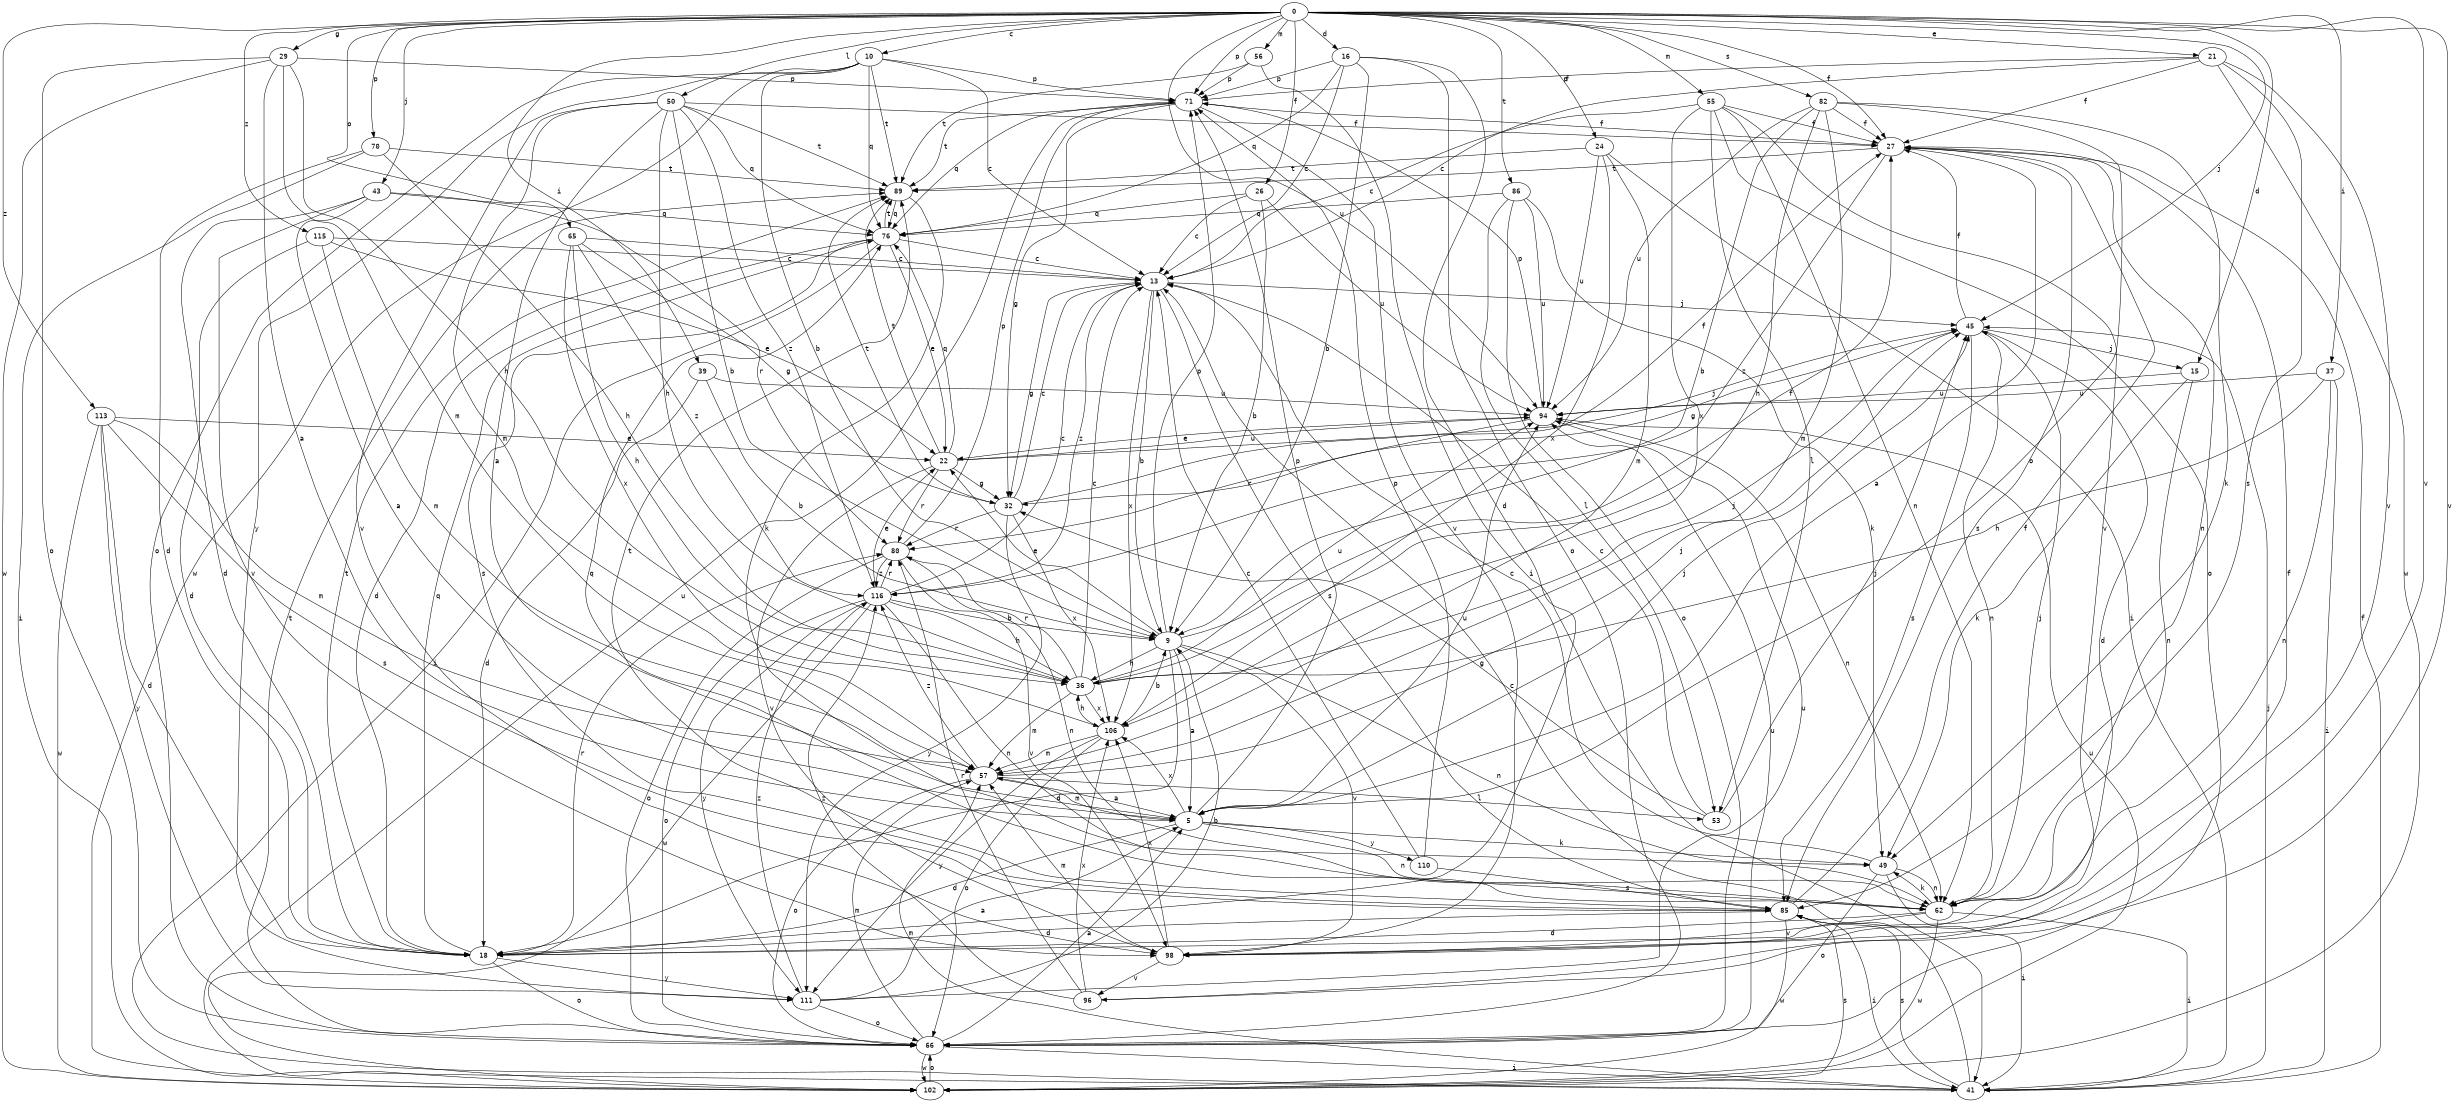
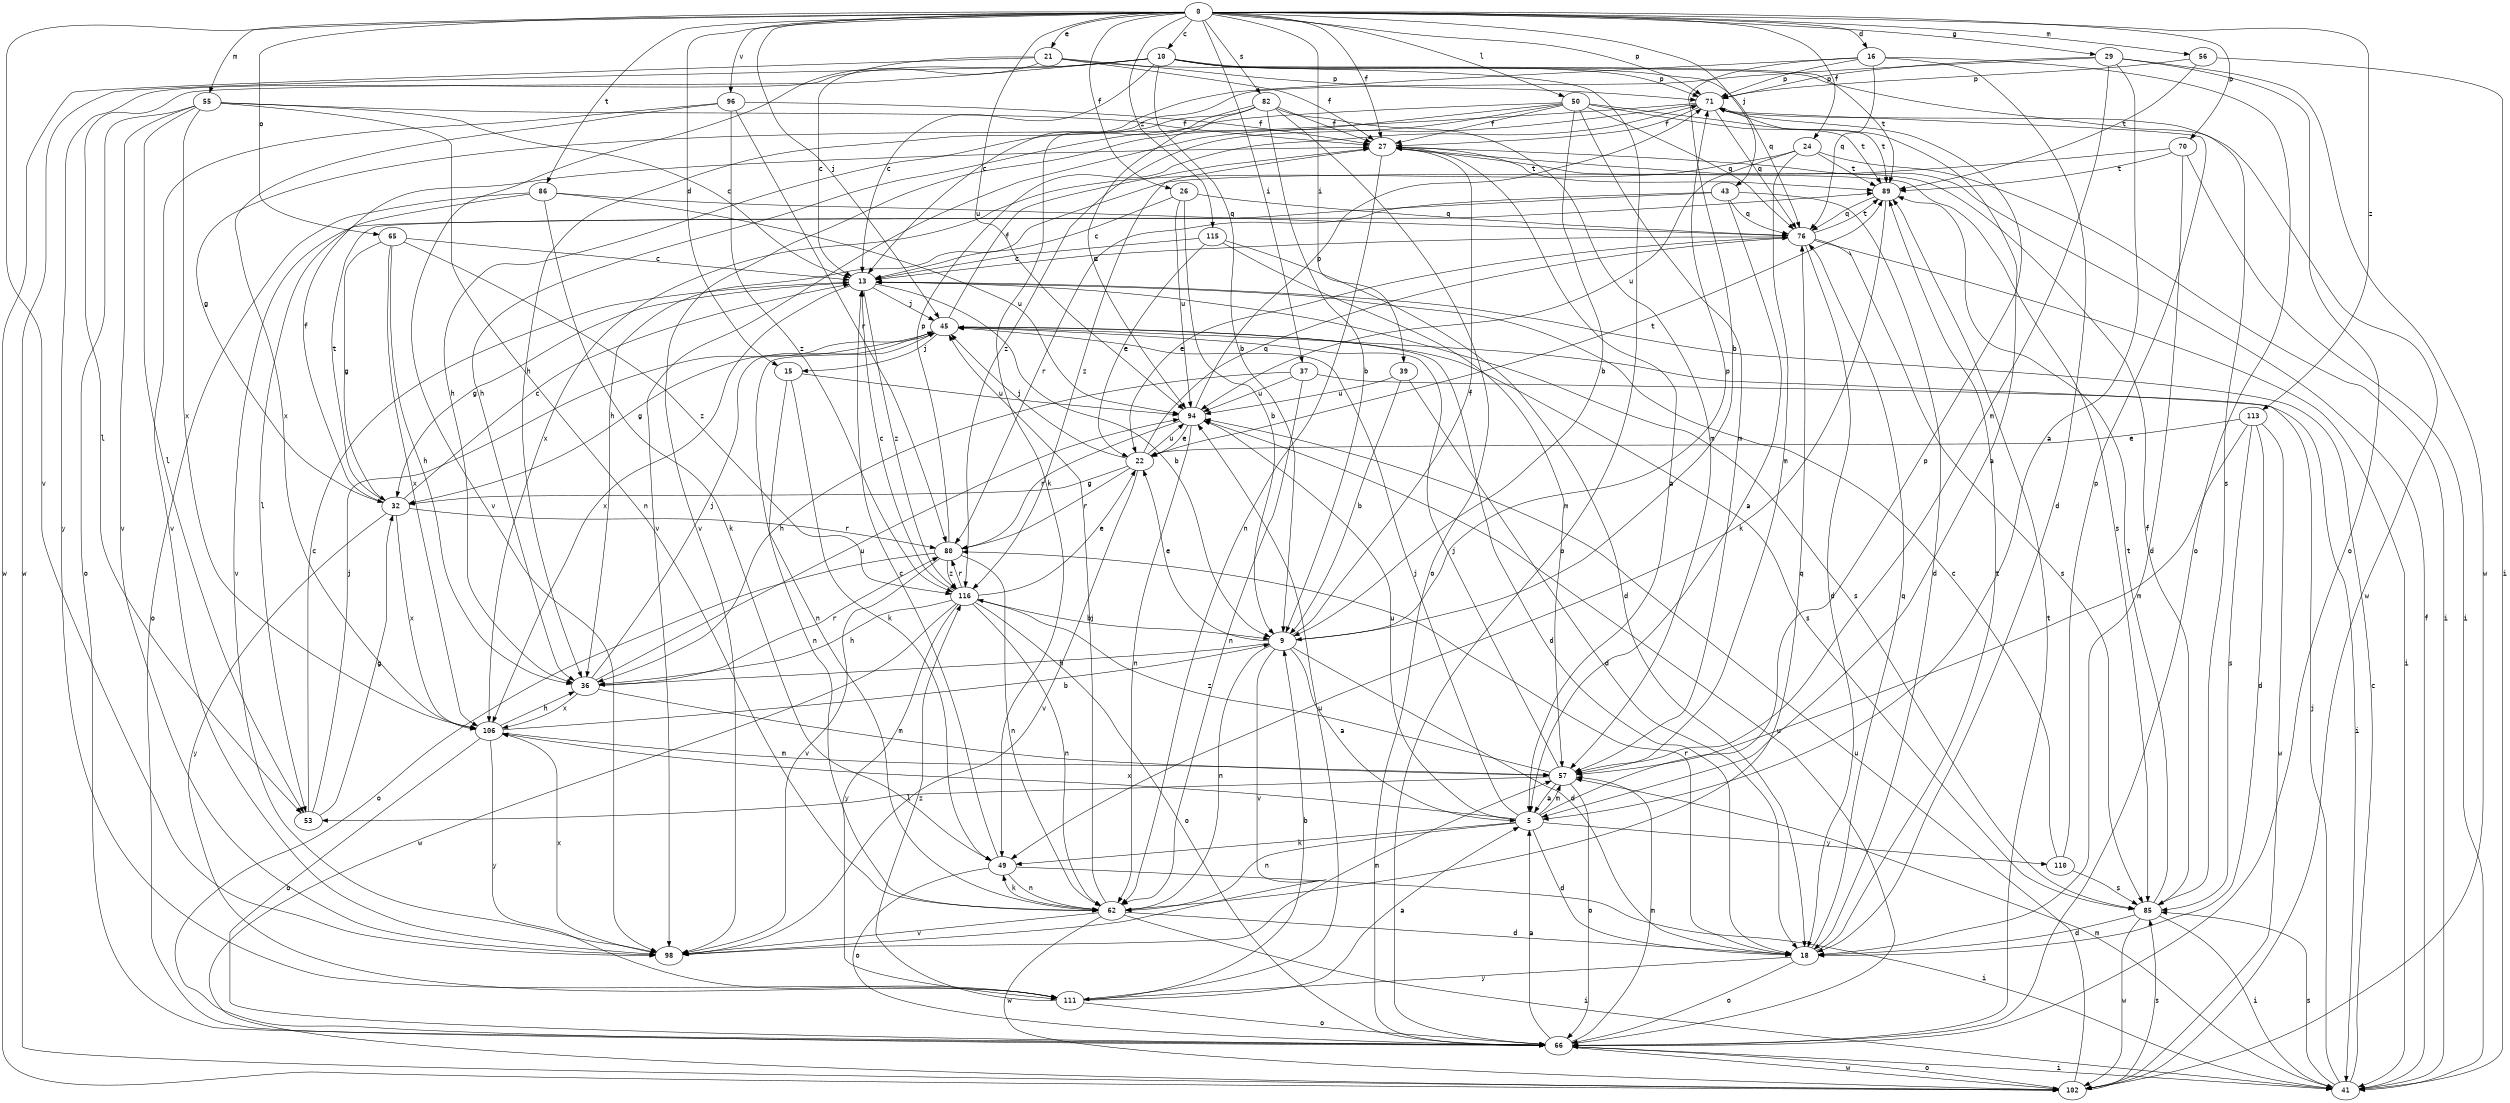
edge "10" -> "53": added, label "l"
edge "36" -> "13": removed, label "c"
edge "82" -> "5": now "82" -> "66"
edge "71" -> "102": label "u" -> "w"
edge "113" -> "111": removed, label "y"
edge "98" -> "96": reversed
